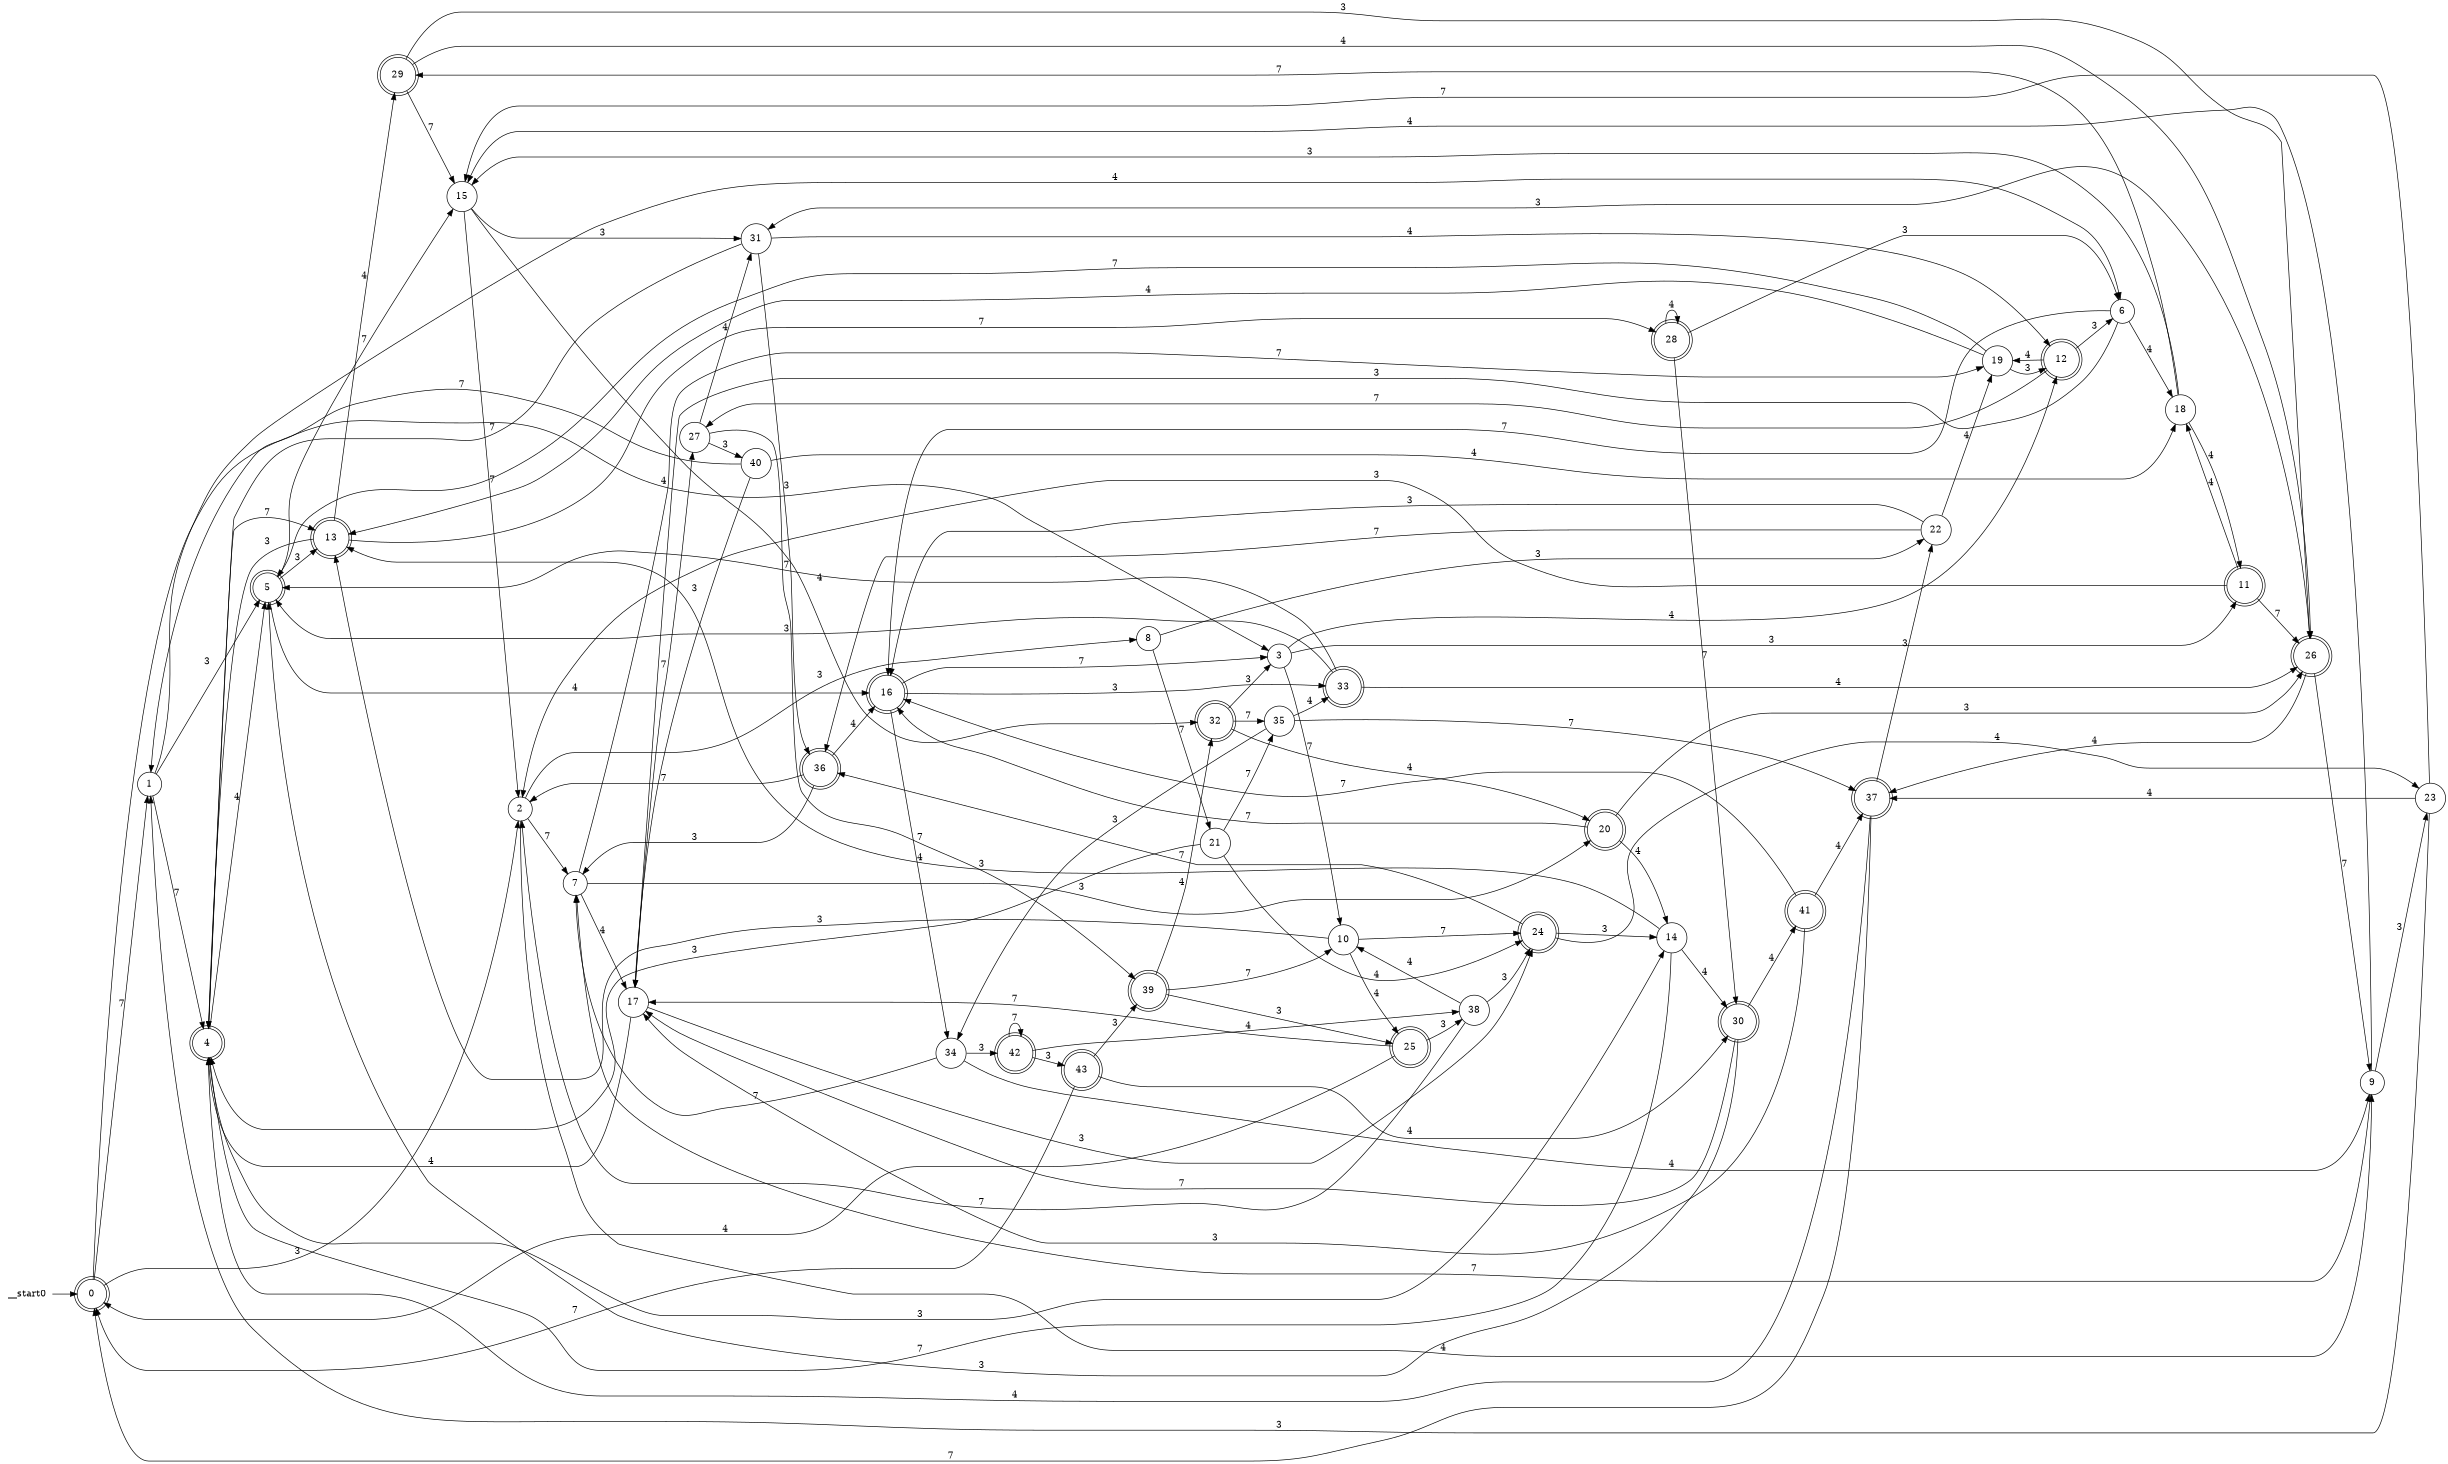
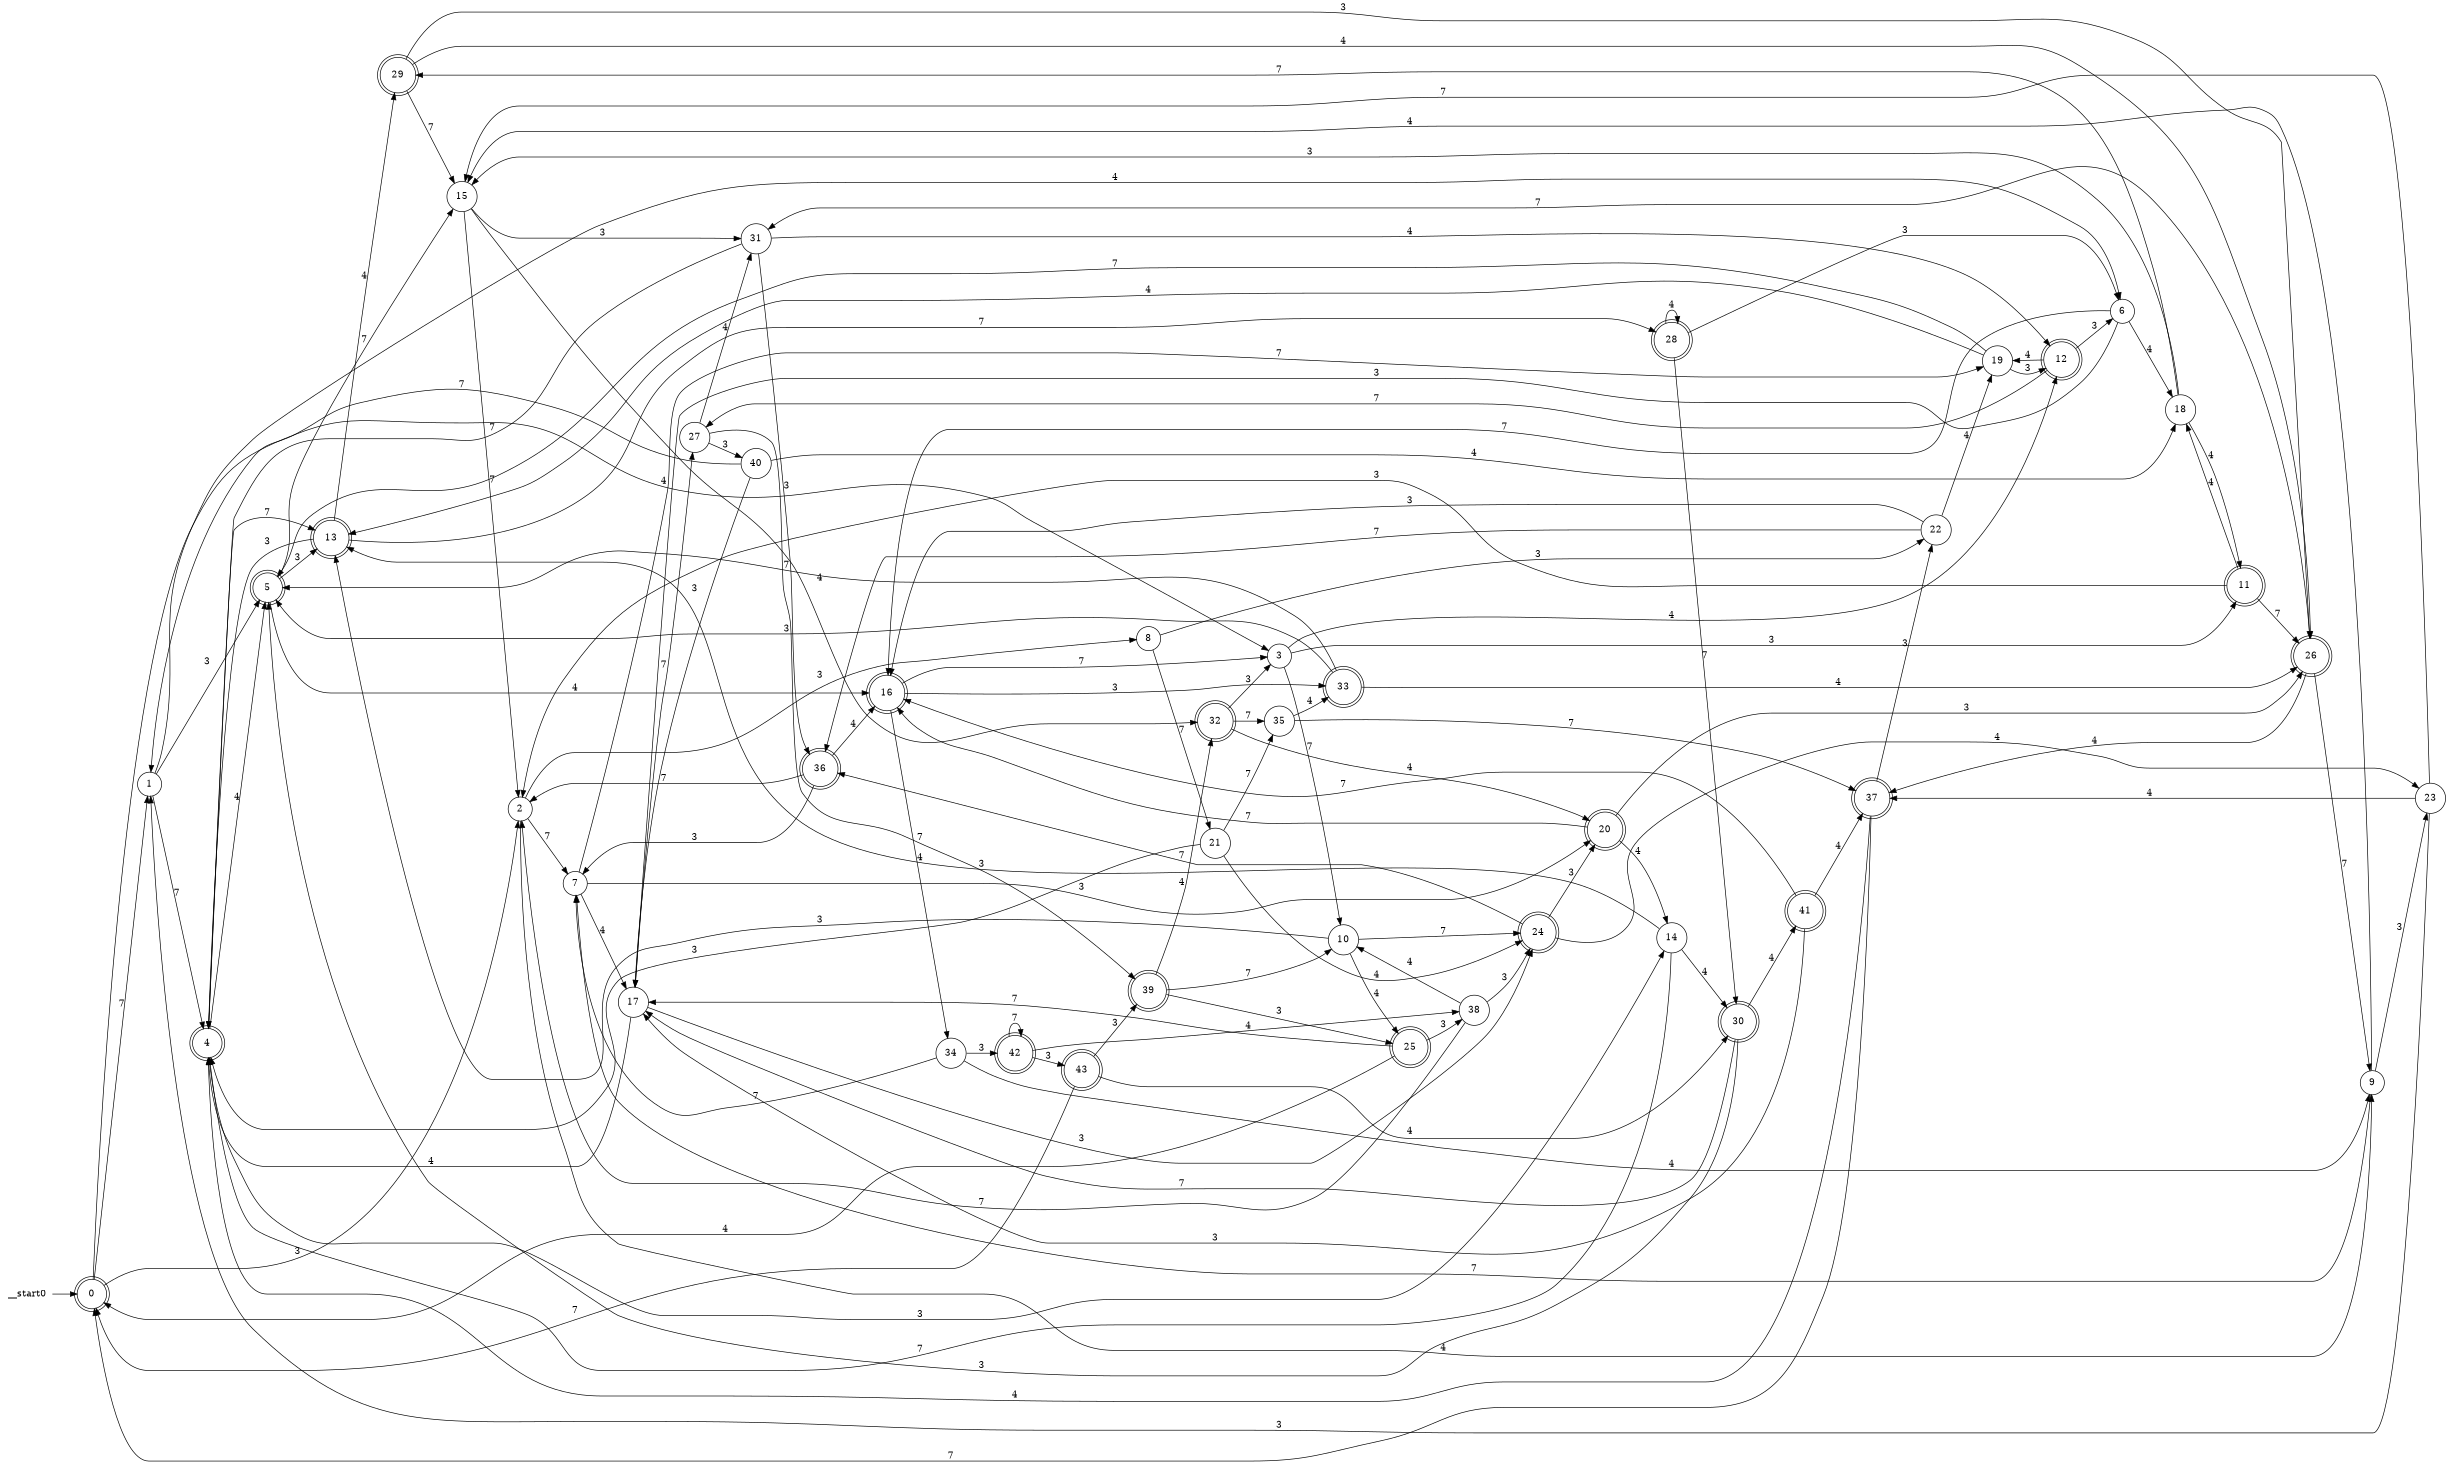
edge "26" -> "31": label "3" -> "7"
edge "35" -> "34": removed, label "3"
edge "24" -> "14": now "24" -> "20"
